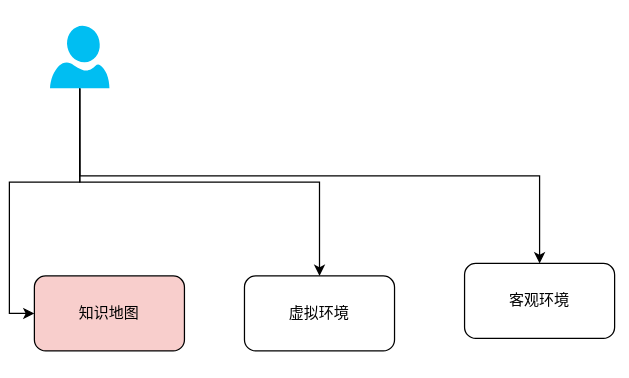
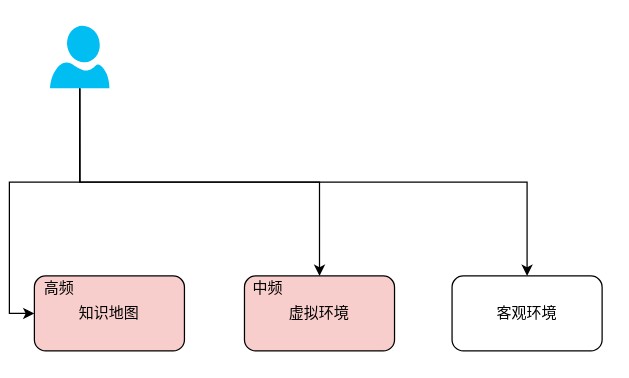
node "高频": added
node "中频": added
node "客观环境": moved (539, 301) -> (527, 313)
node "虚拟环境": fillcolor #ffffff -> #f8cecc
